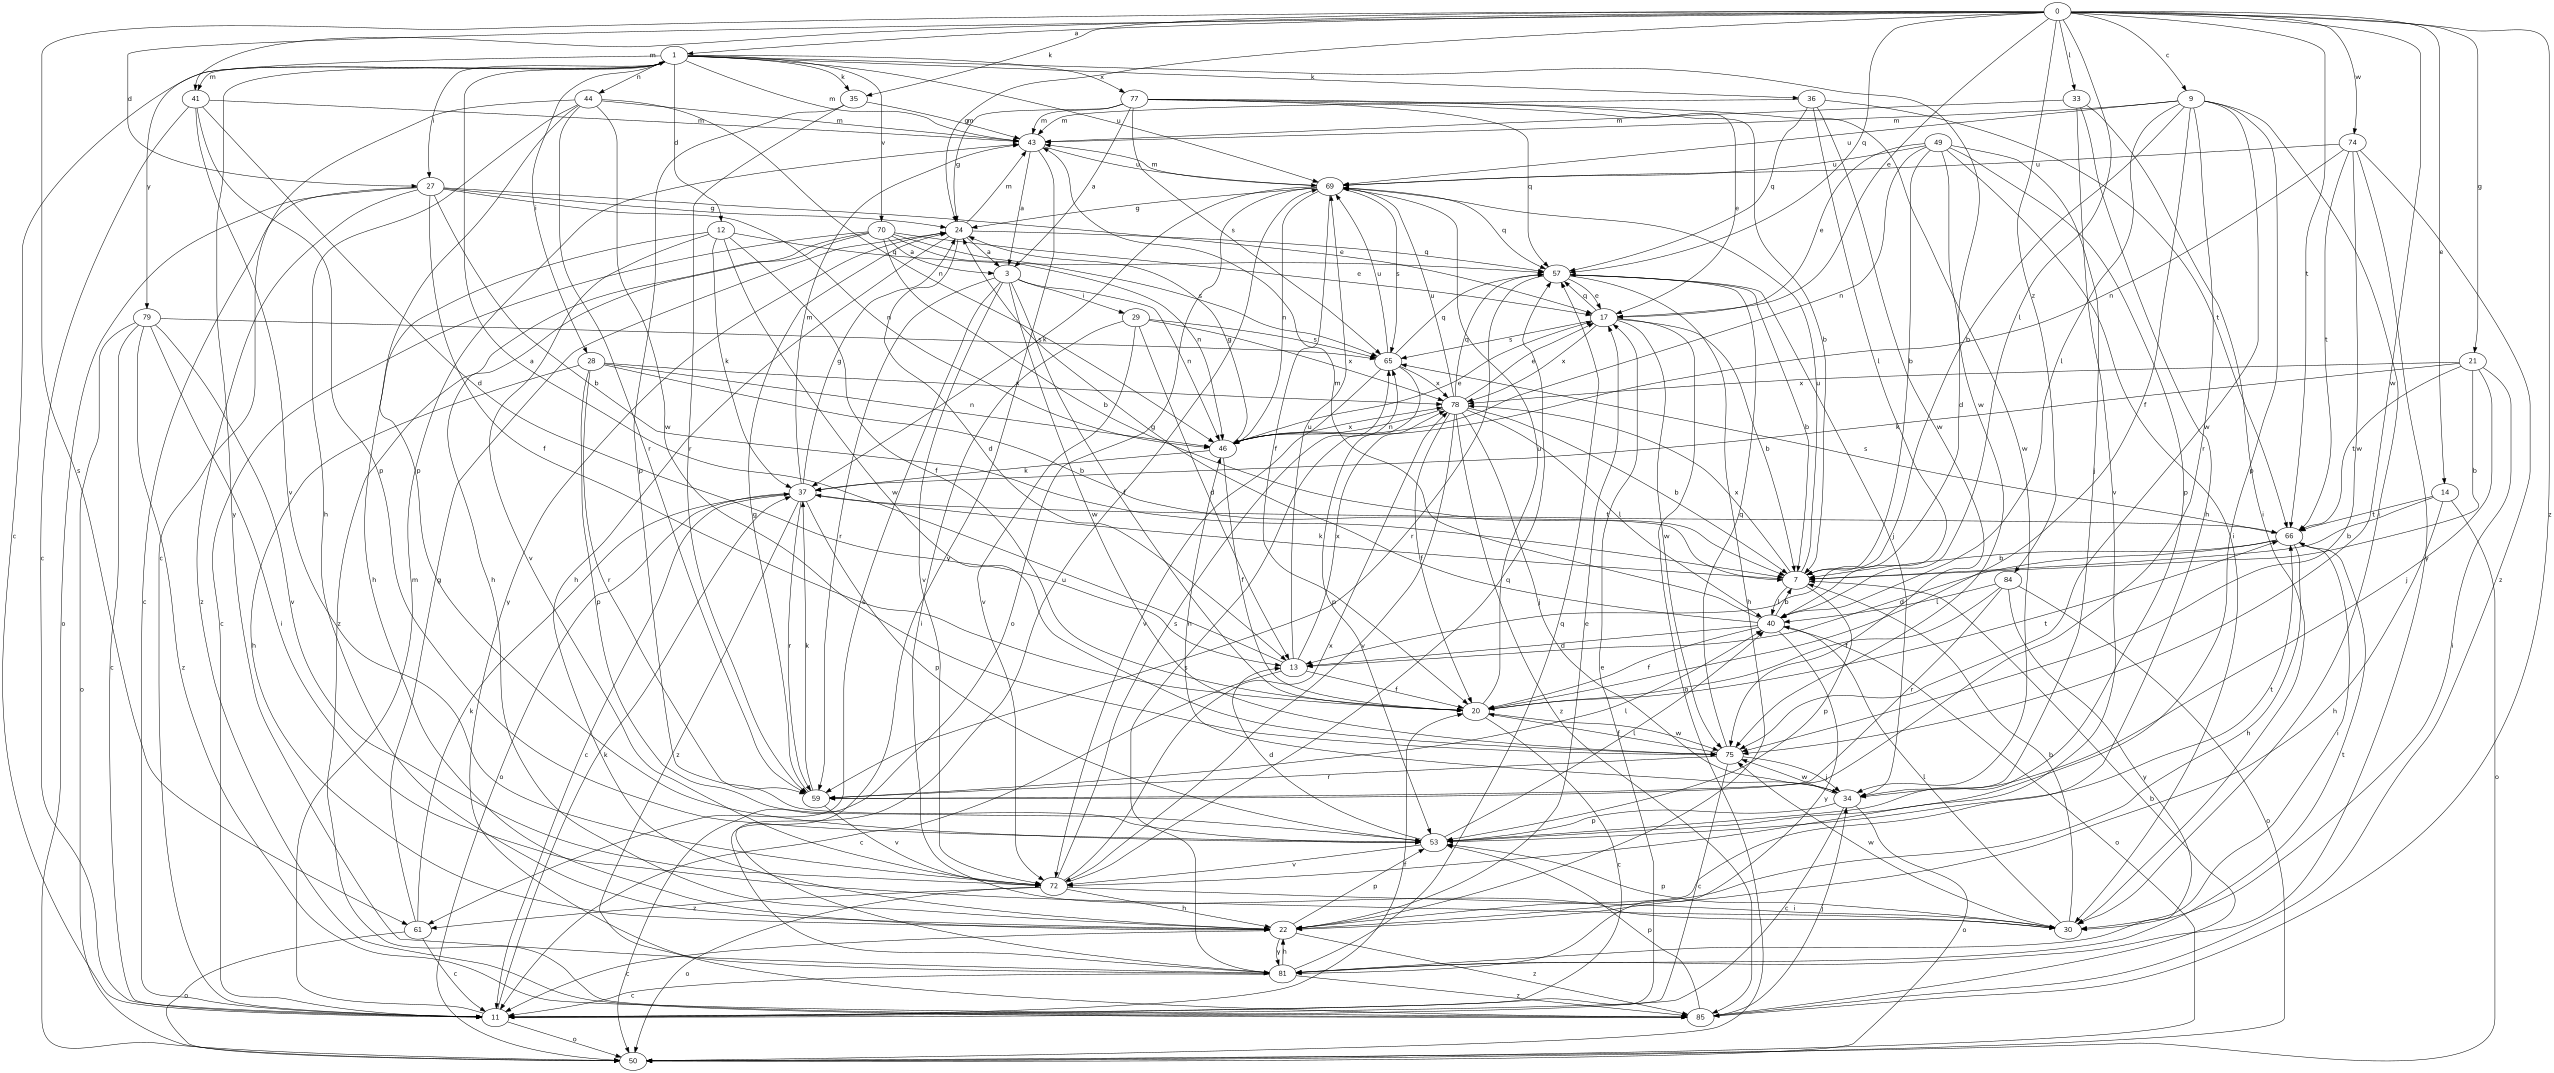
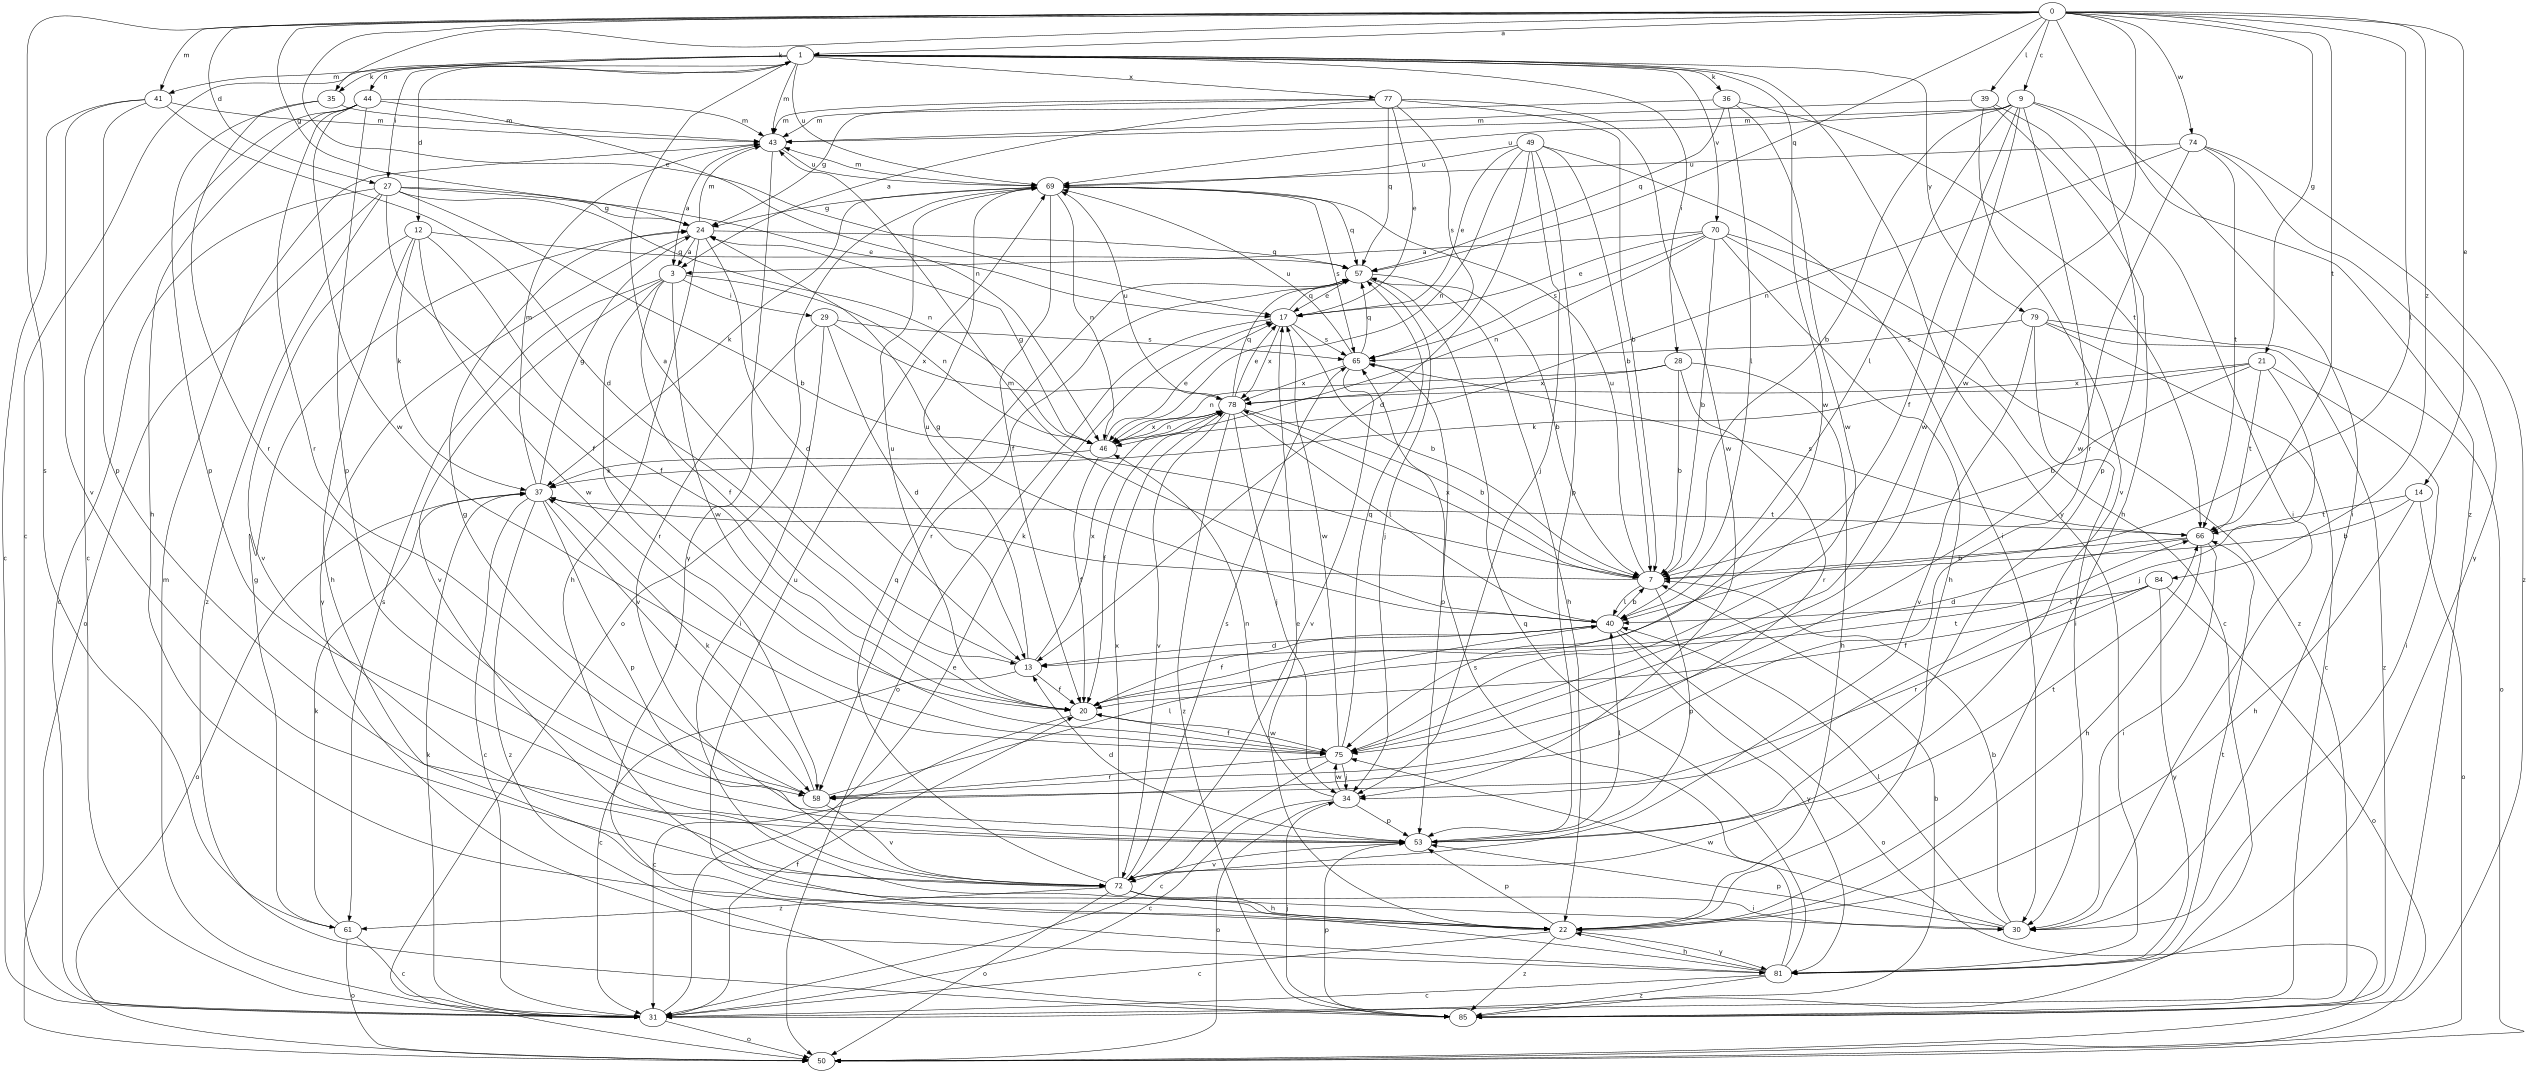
node "33": label "33" -> "39"
edge "17" -> "75": reversed
edge "28" -> "53": removed, label "p"
node "59": label "59" -> "58"
node "11": label "11" -> "31"
